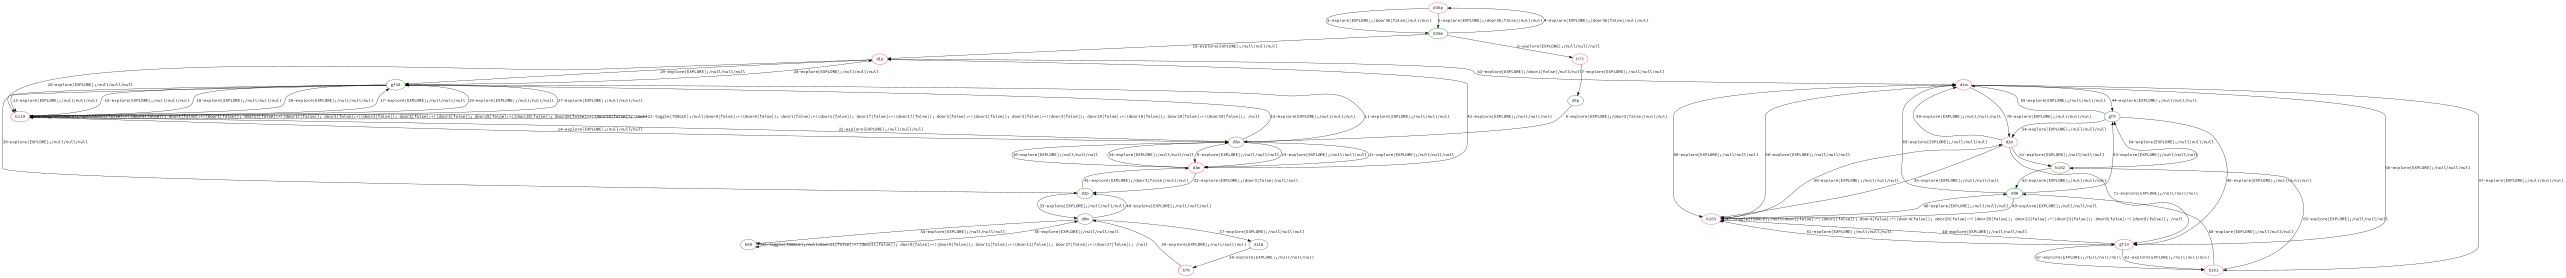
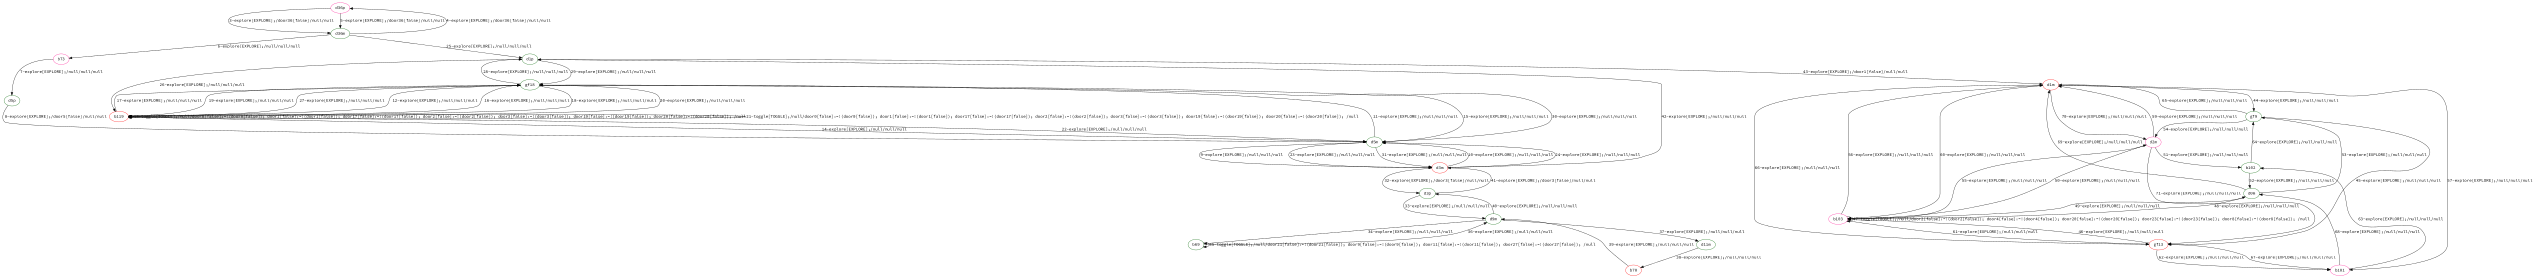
node "d1p": color red -> darkgreen
edge "gf18" -> "d3p": now "gf18" -> "d5m"
